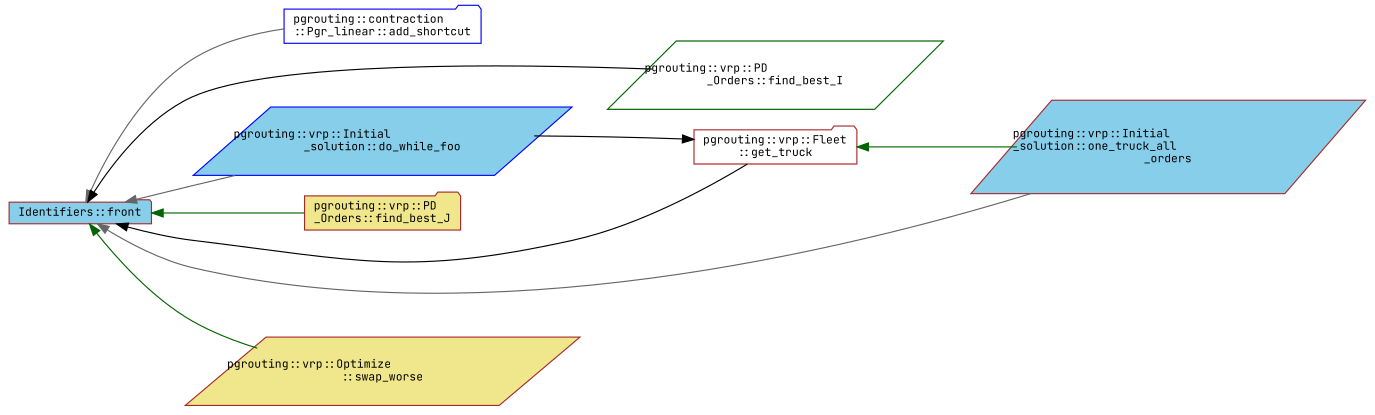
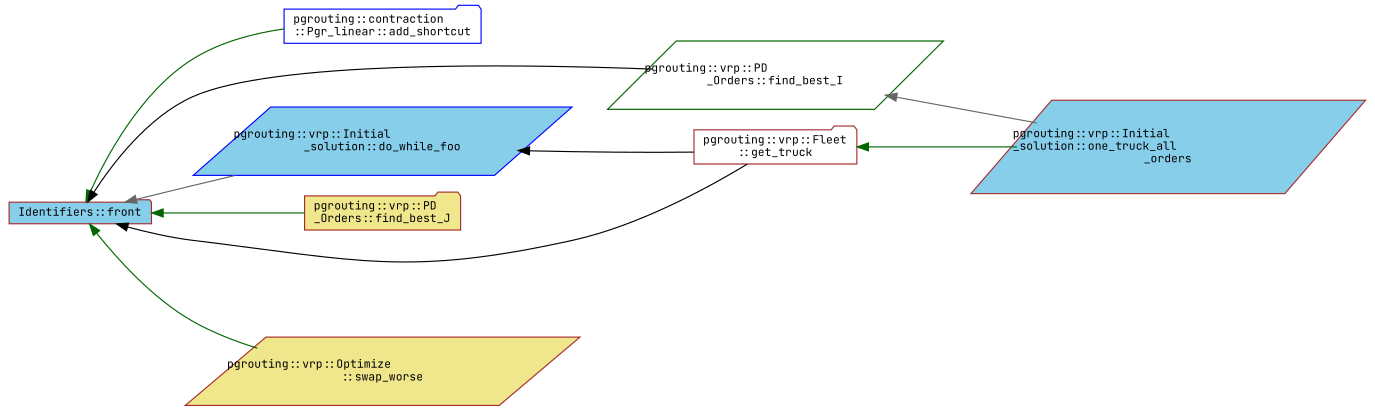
edge "pgrouting::contraction ::Pgr_linear::add_shortcut" -> "Identifiers::front": color gray40 -> darkgreen
edge "pgrouting::vrp::Initial _solution::do_while_foo" -> "pgrouting::vrp::Fleet ::get_truck": reversed
edge "pgrouting::vrp::Initial _solution::one_truck_all _orders" -> "Identifiers::front": now "pgrouting::vrp::Initial _solution::one_truck_all _orders" -> "pgrouting::vrp::PD _Orders::find_best_I"
